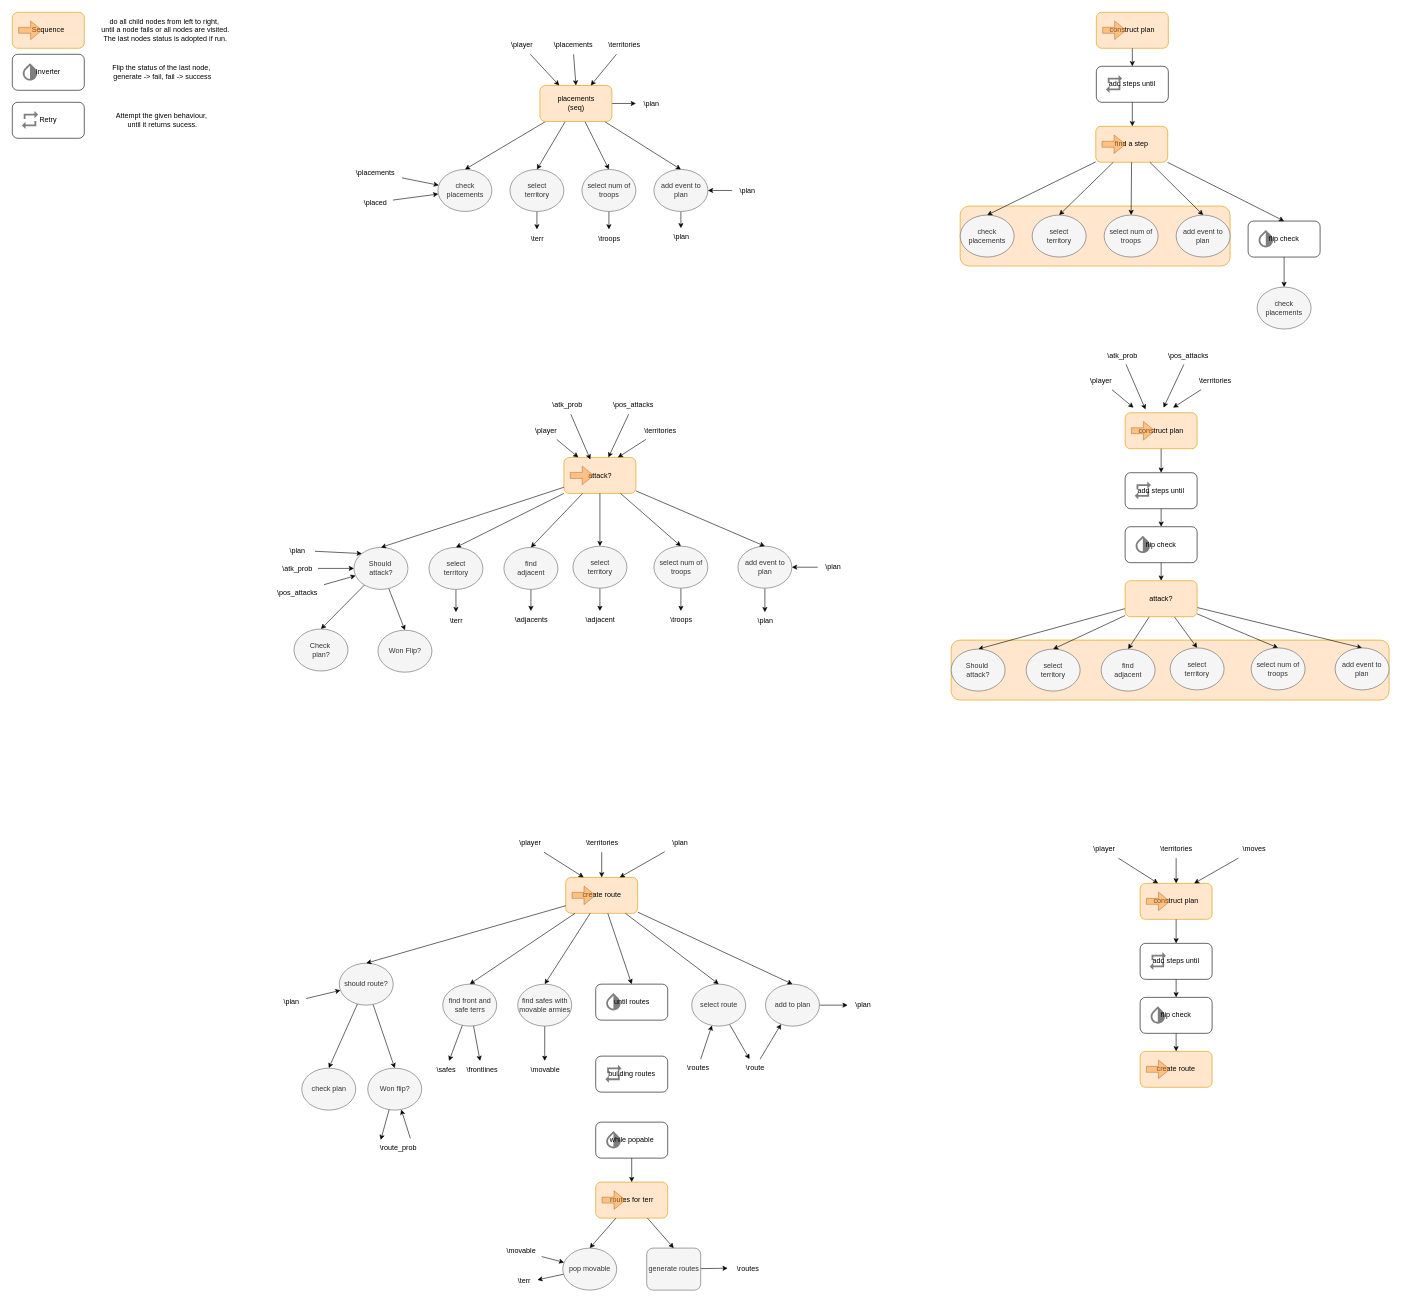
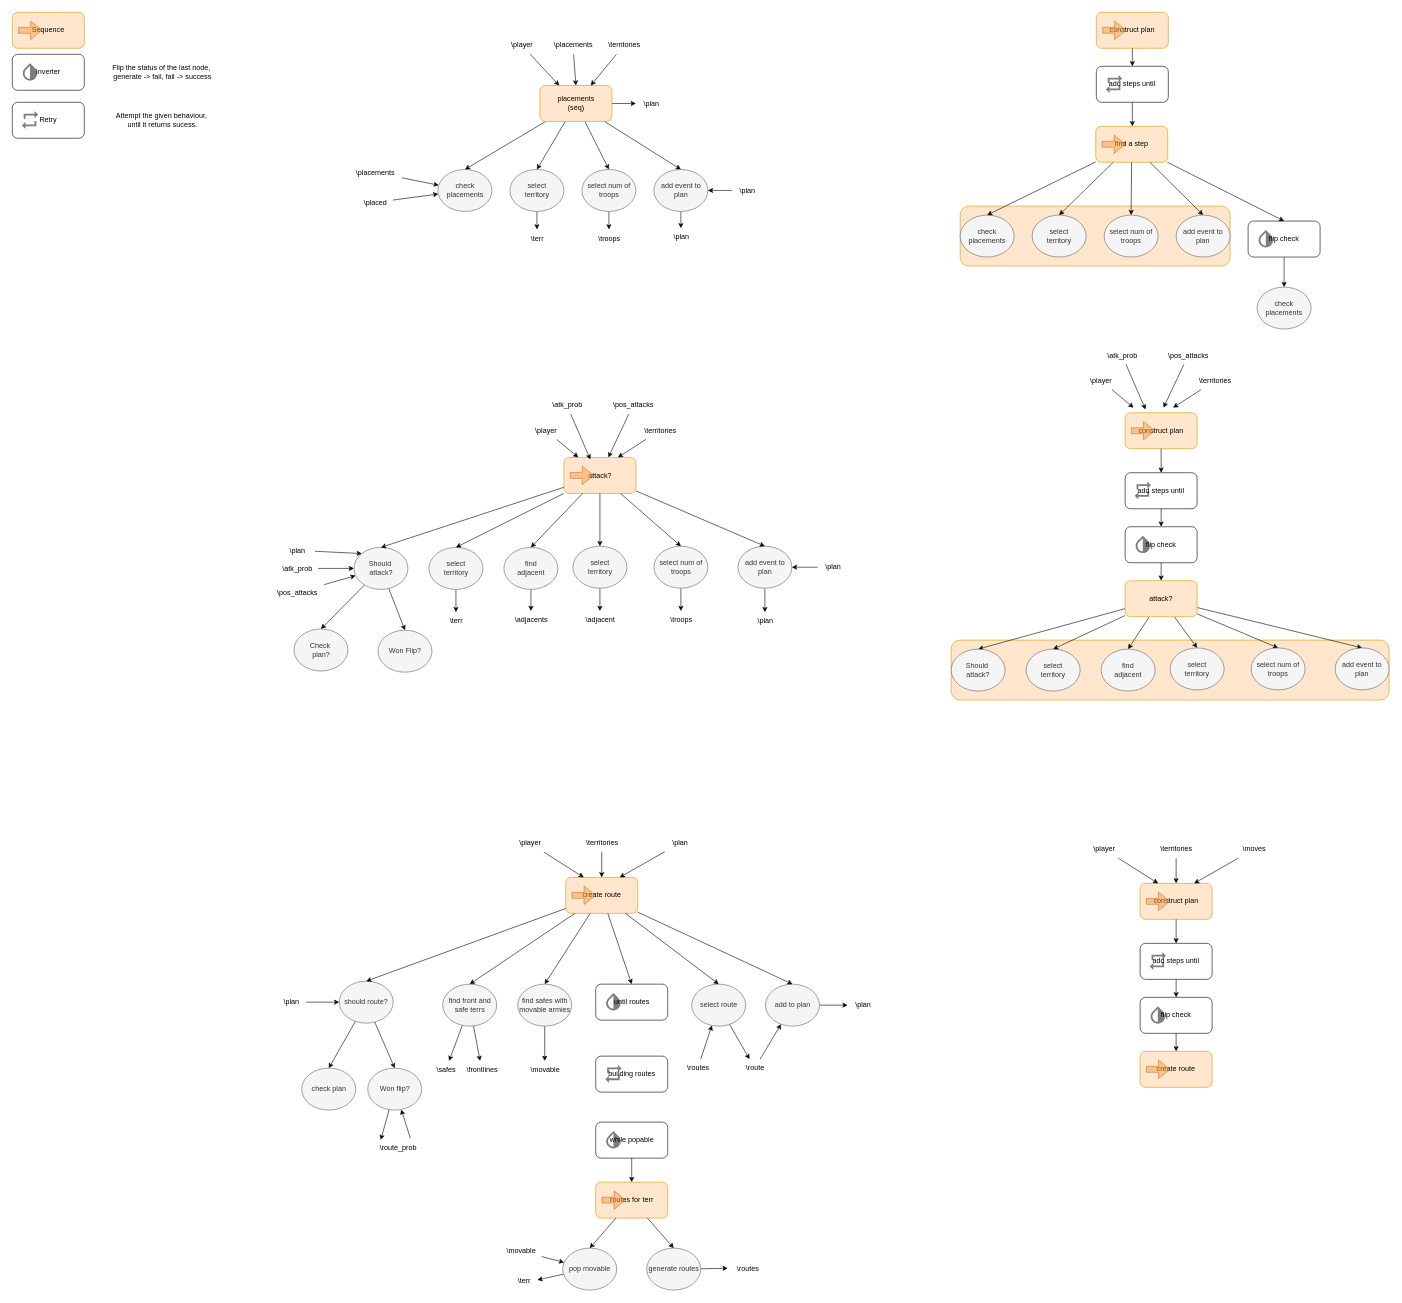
node "do all child nodes from left to right, until a node fails or all nodes are visited. The last nodes status is adopted if run.": removed
node "should route?": moved (366, 984) -> (366, 1002)
node "generate routes": shape rounded rectangle -> ellipse
